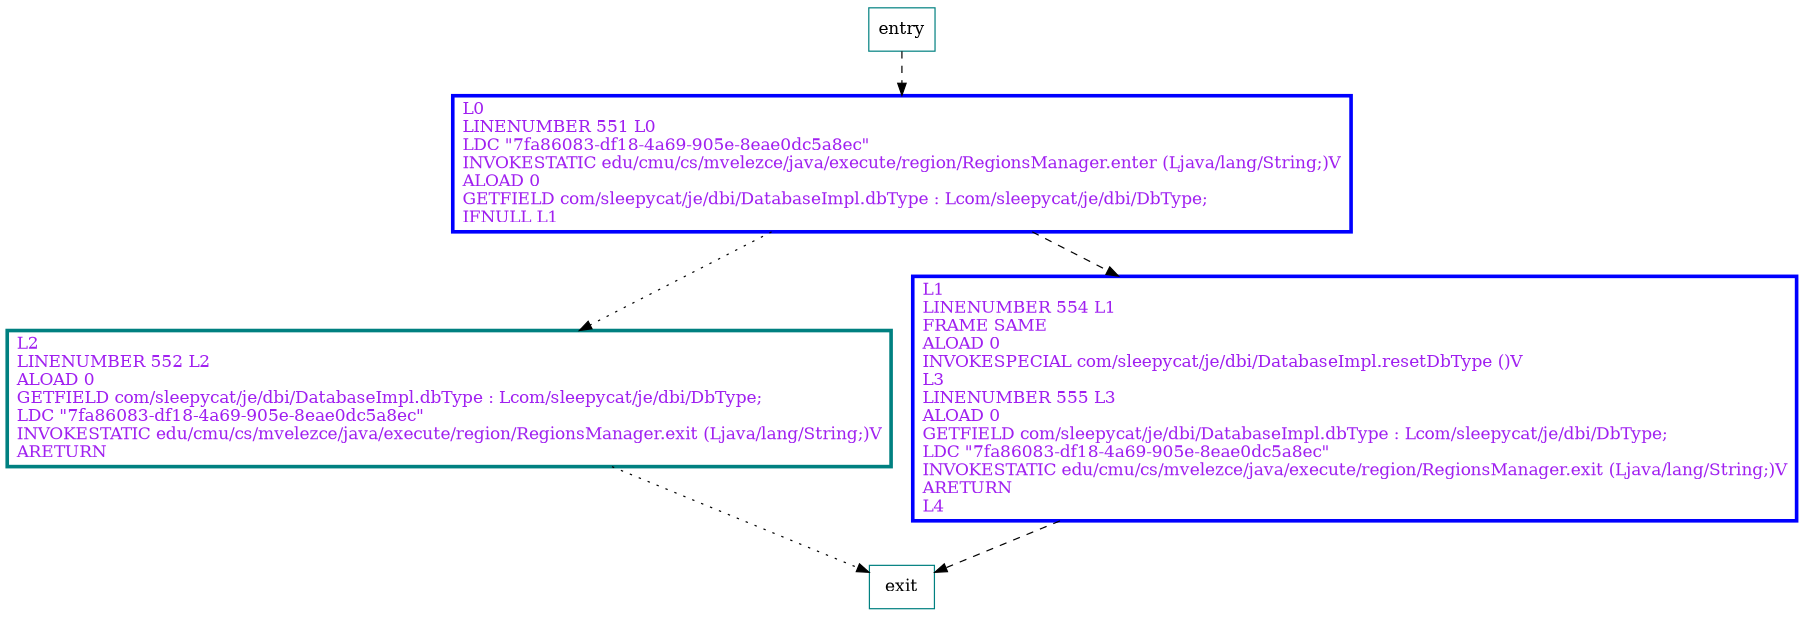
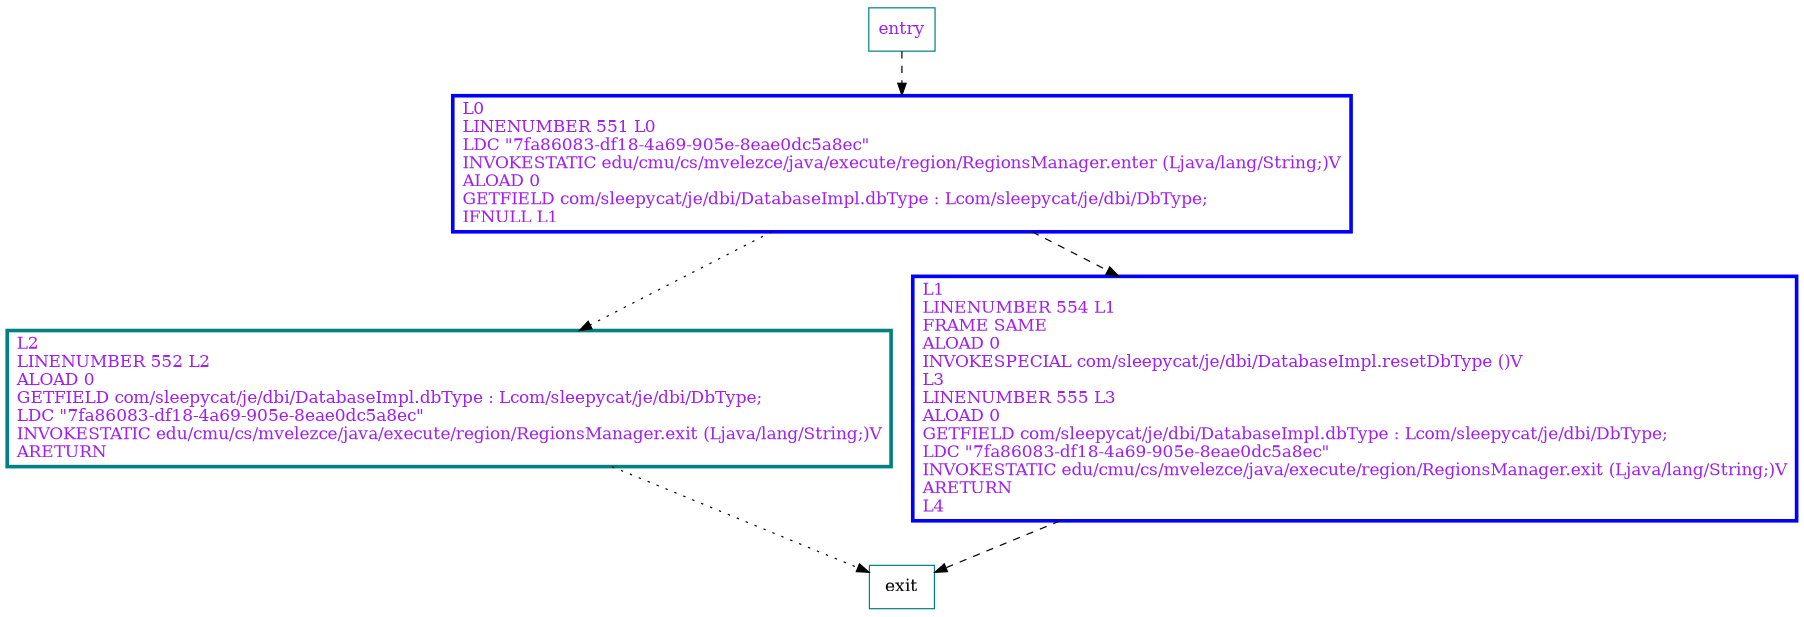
node "entry": fontcolor black -> purple
